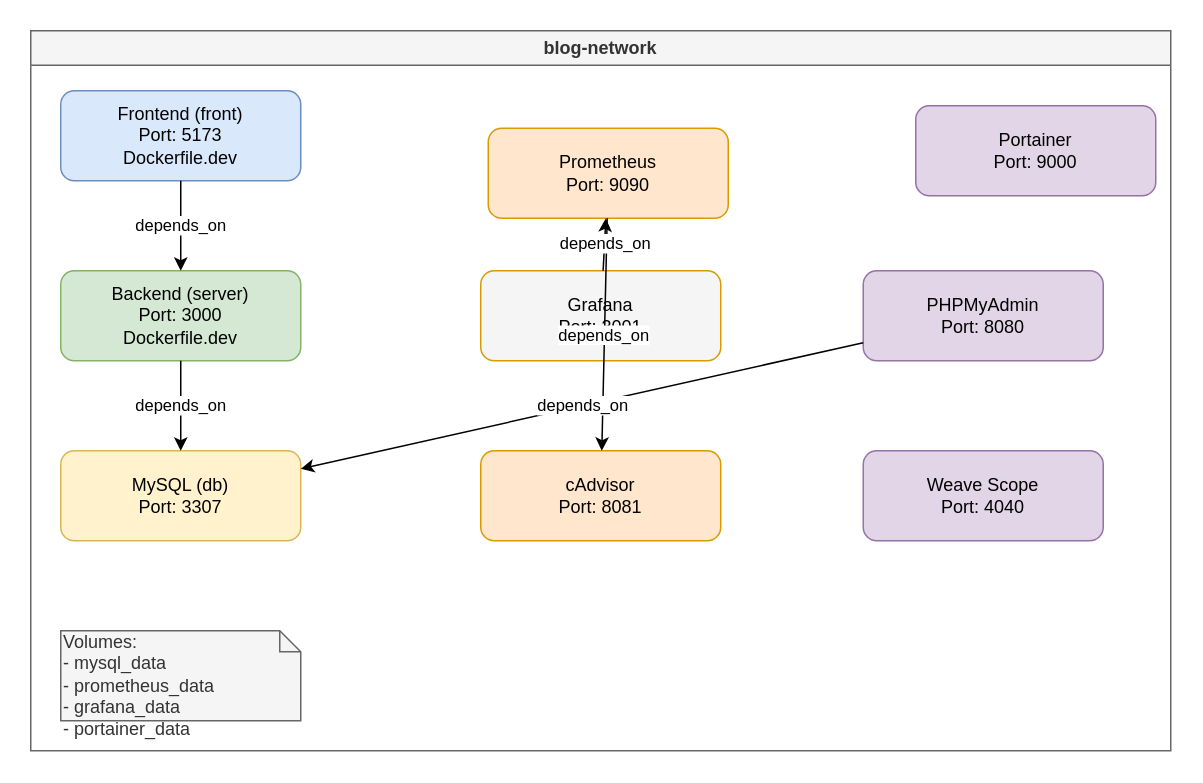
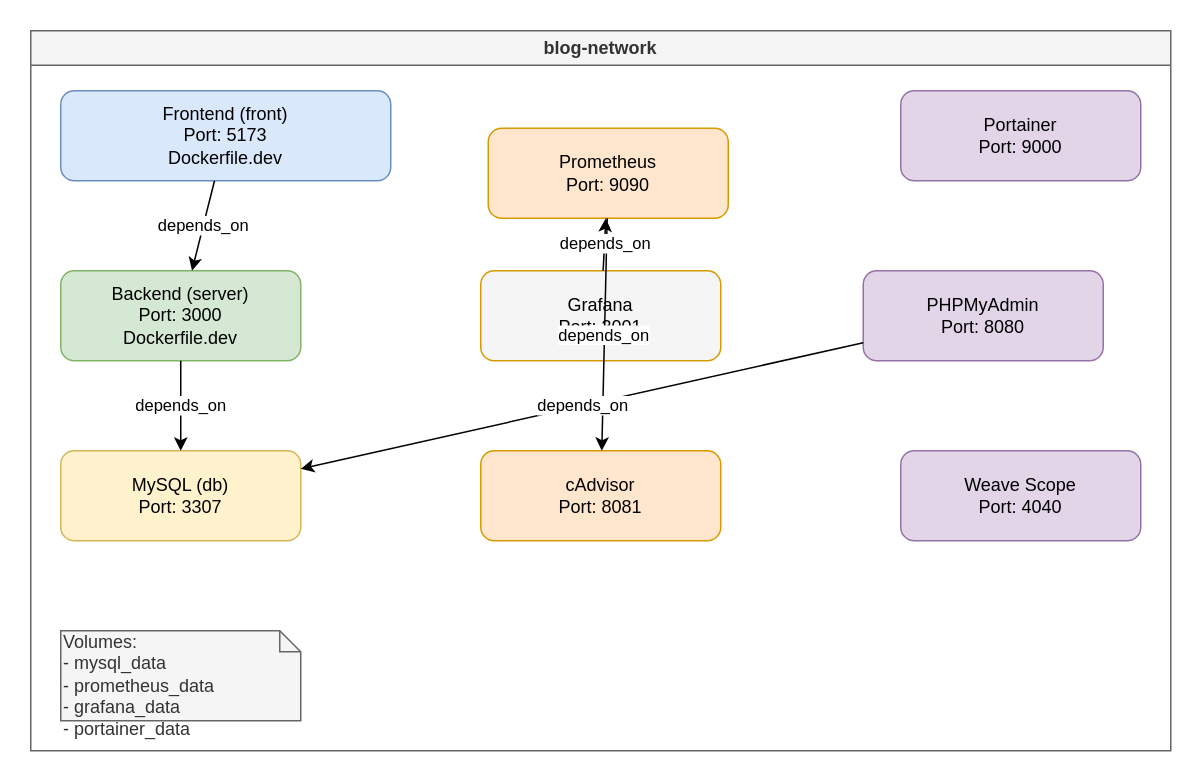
node "Frontend (front) Port: 5173 Dockerfile.dev": size 240x90 -> 330x90
node "Portainer Port: 9000": moved (1036, 151) -> (1021, 136)
node "Weave Scope Port: 4040": moved (983, 496) -> (1021, 496)
